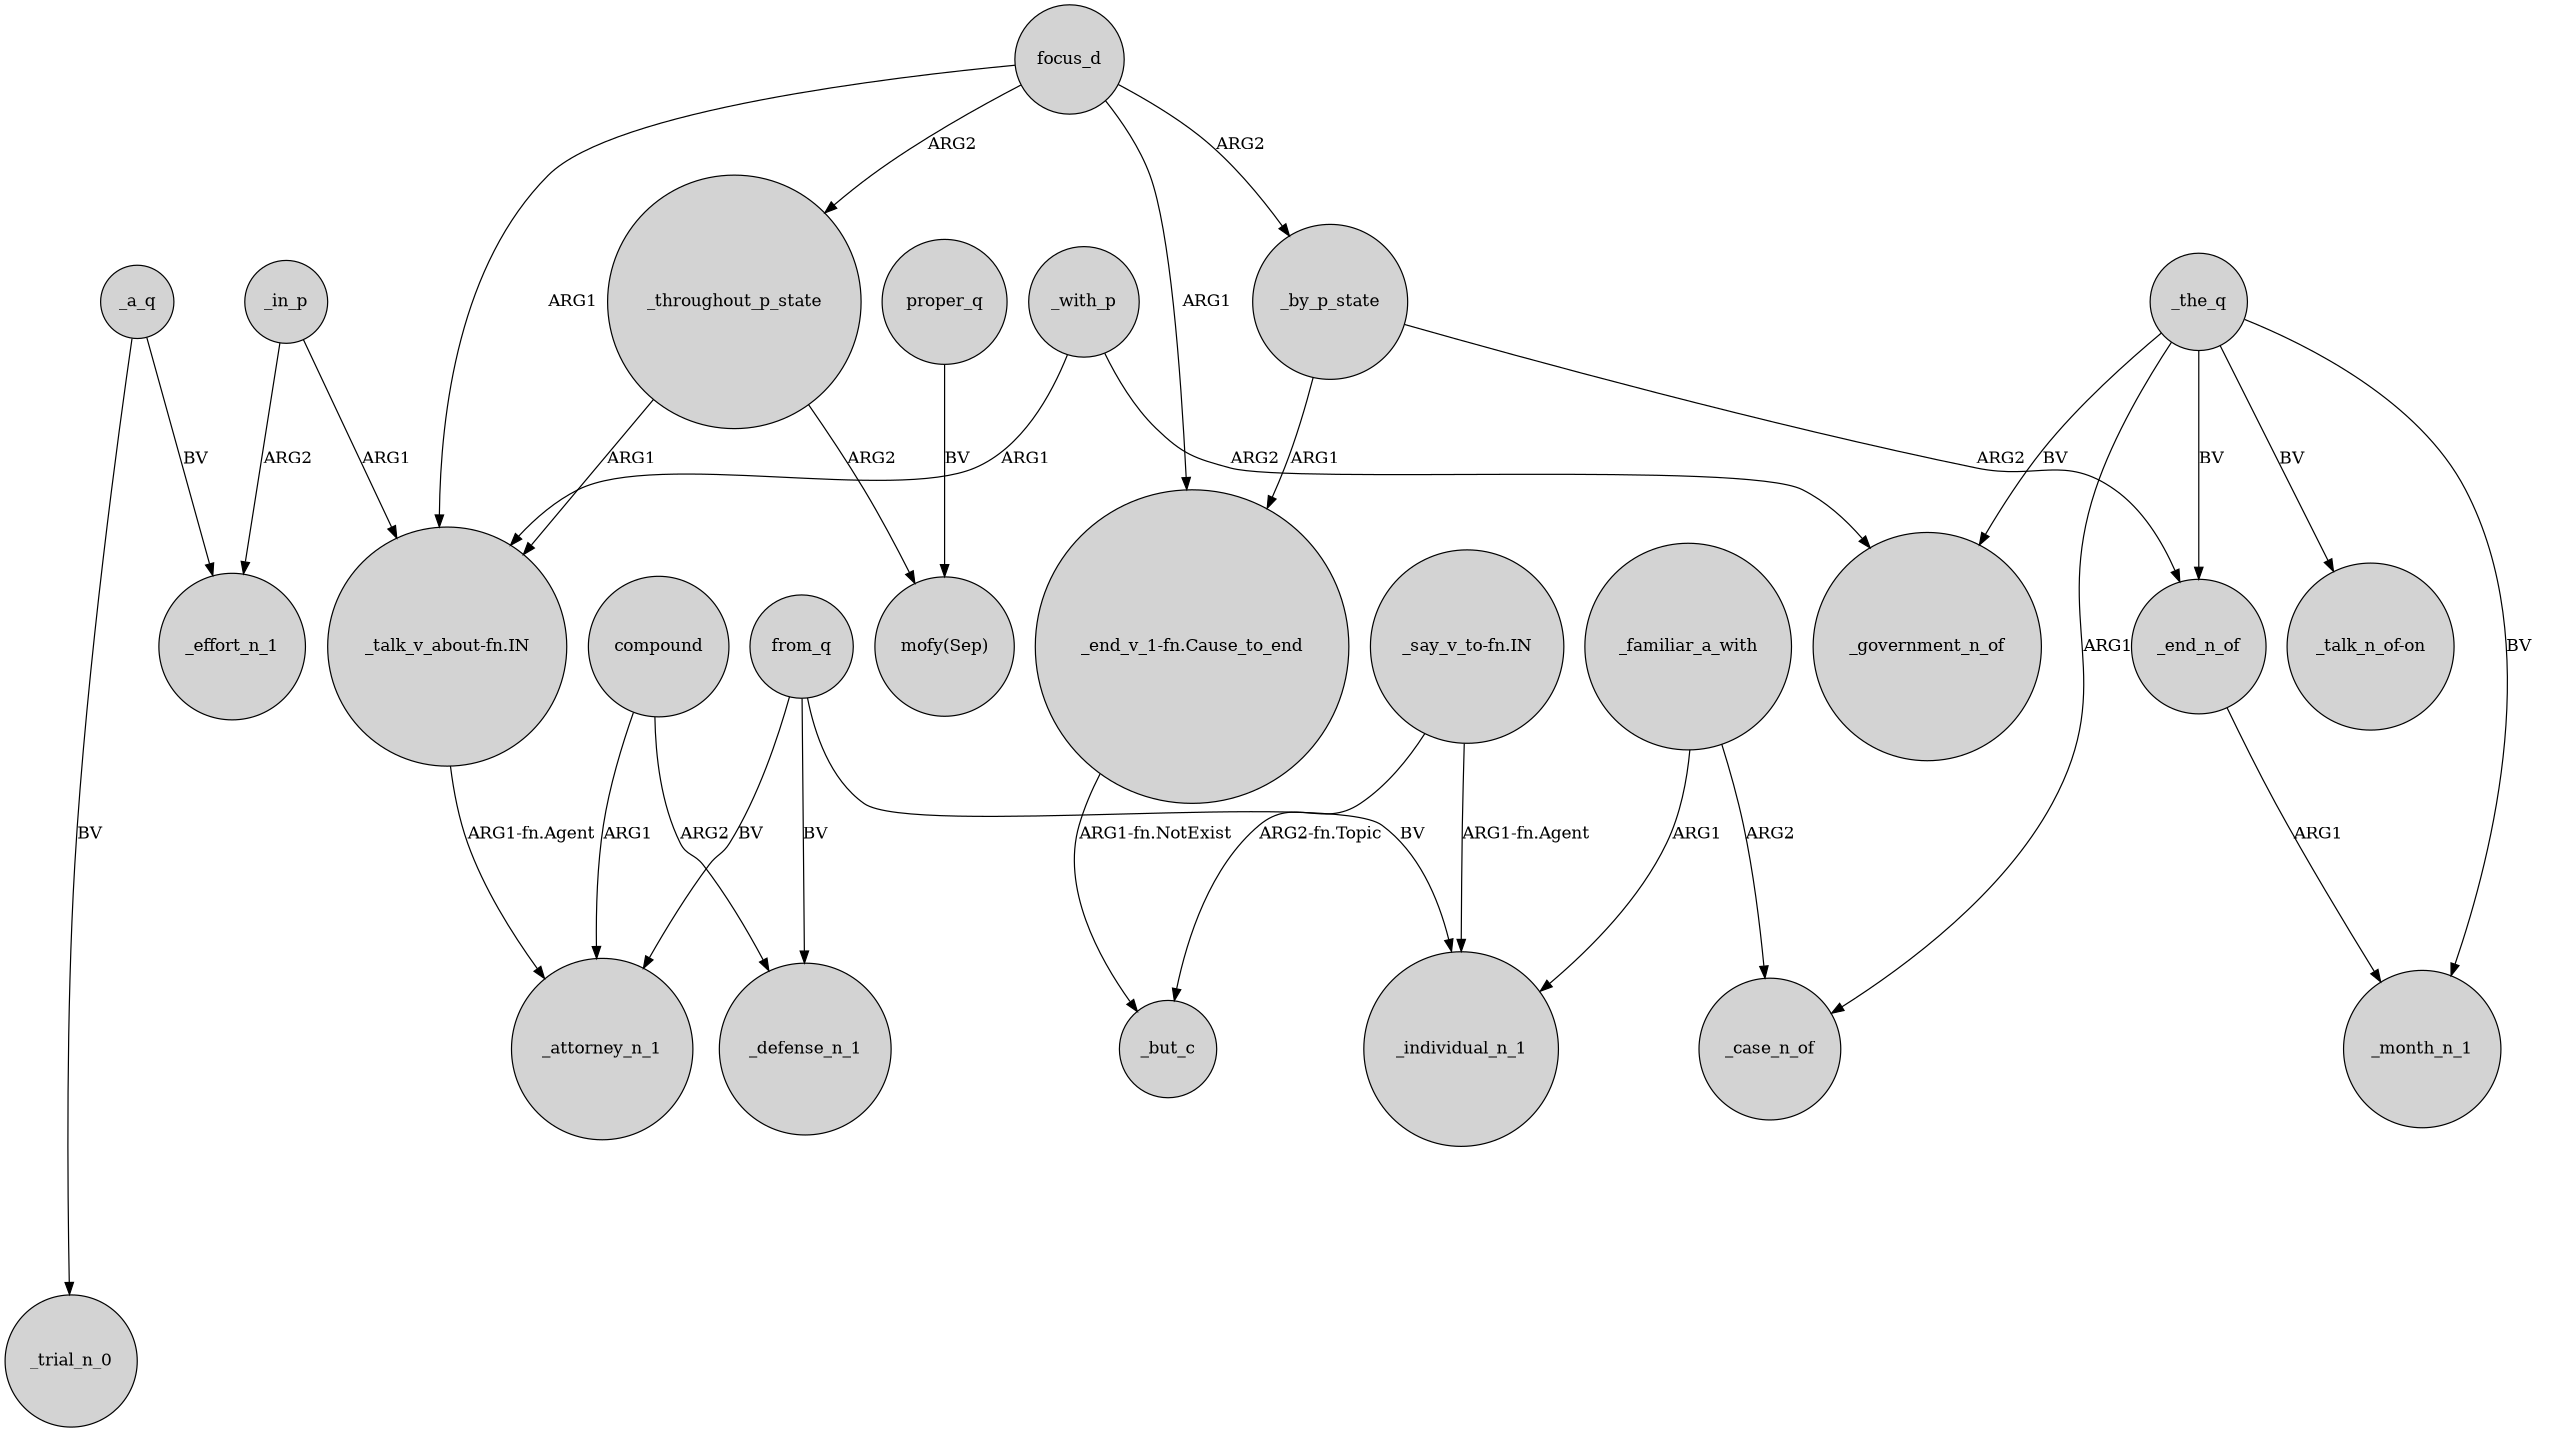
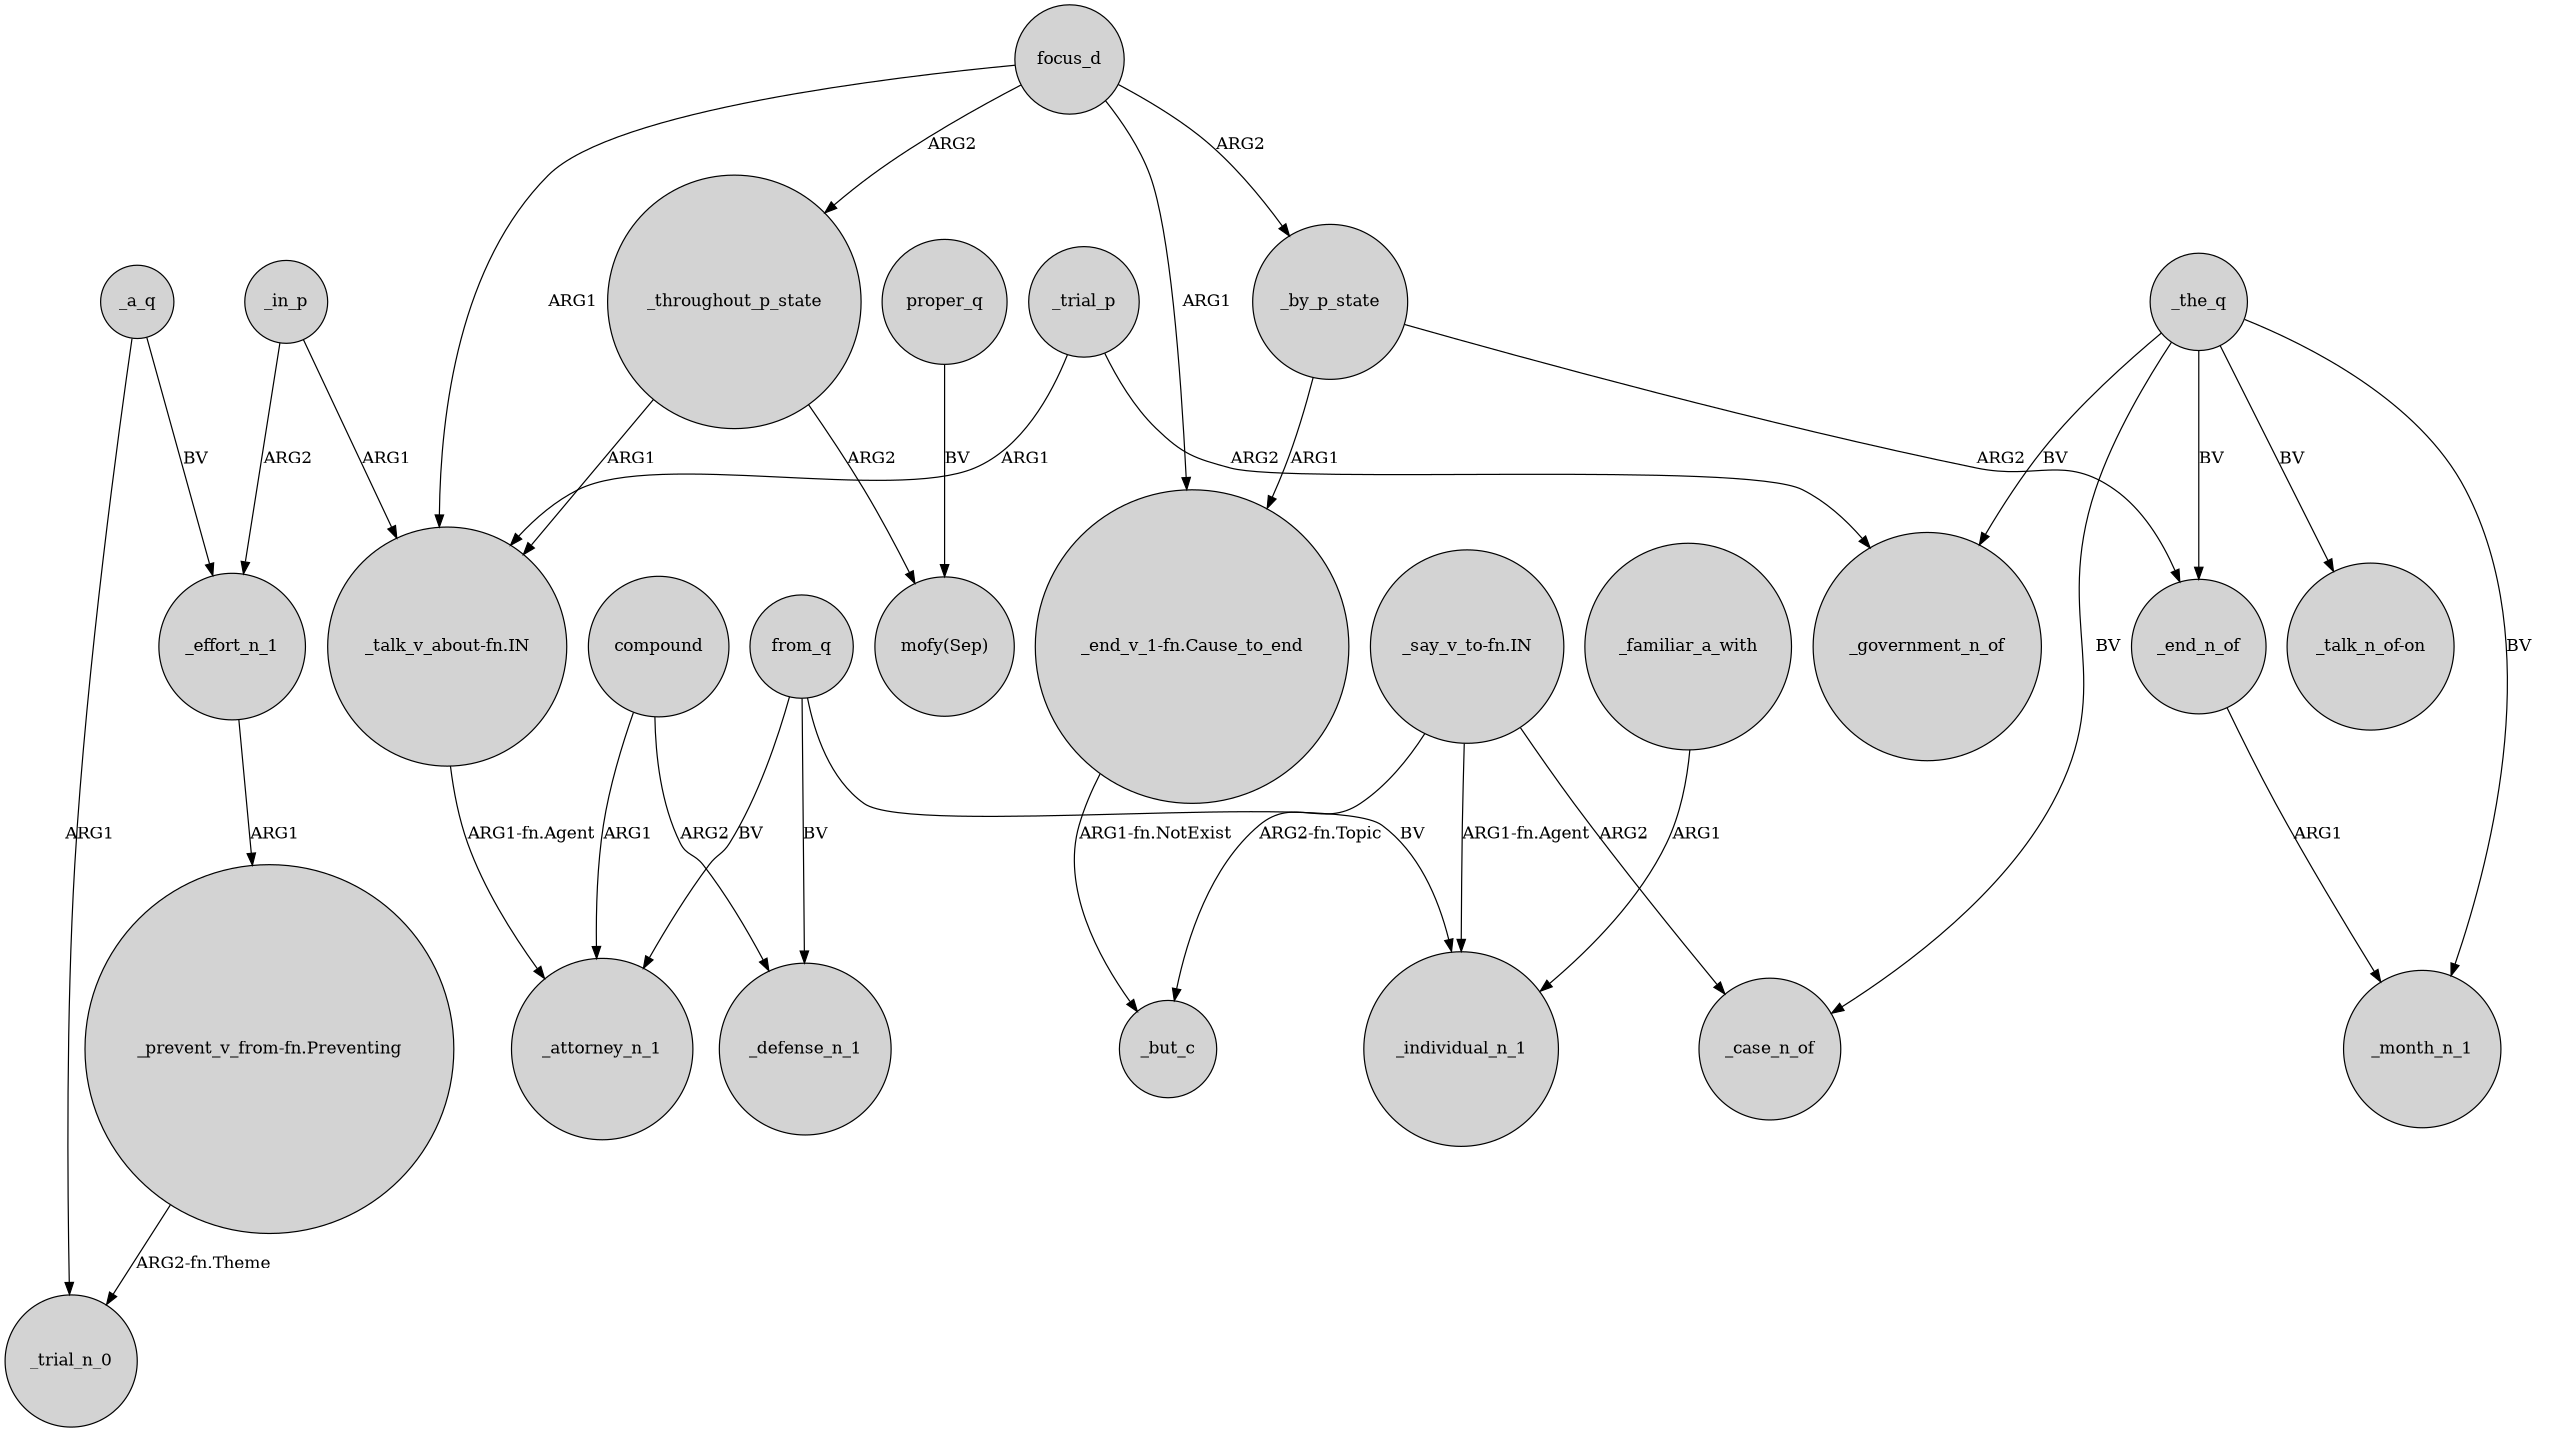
node "_with_p": label "_with_p" -> "_trial_p"
edge "_the_q" -> "_case_n_of": label "ARG1" -> "BV"
edge "_a_q" -> "_trial_n_0": label "BV" -> "ARG1"
edge "_familiar_a_with" -> "_case_n_of": now "_say_v_to-fn.IN" -> "_case_n_of"
node "_prevent_v_from-fn.Preventing": added
